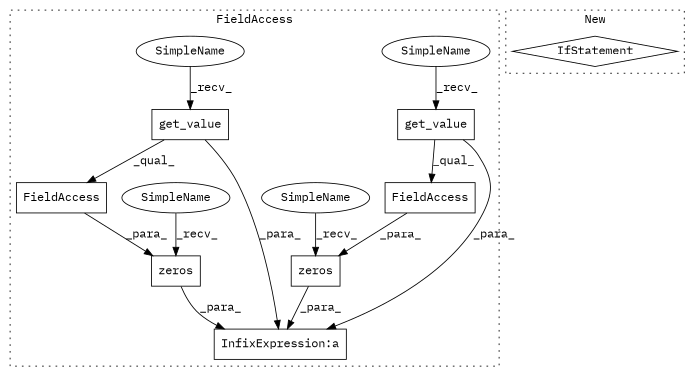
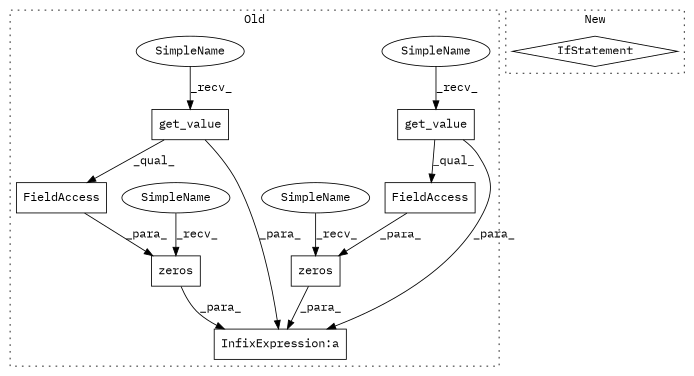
cluster "FieldAccess": label "FieldAccess" -> "Old"
